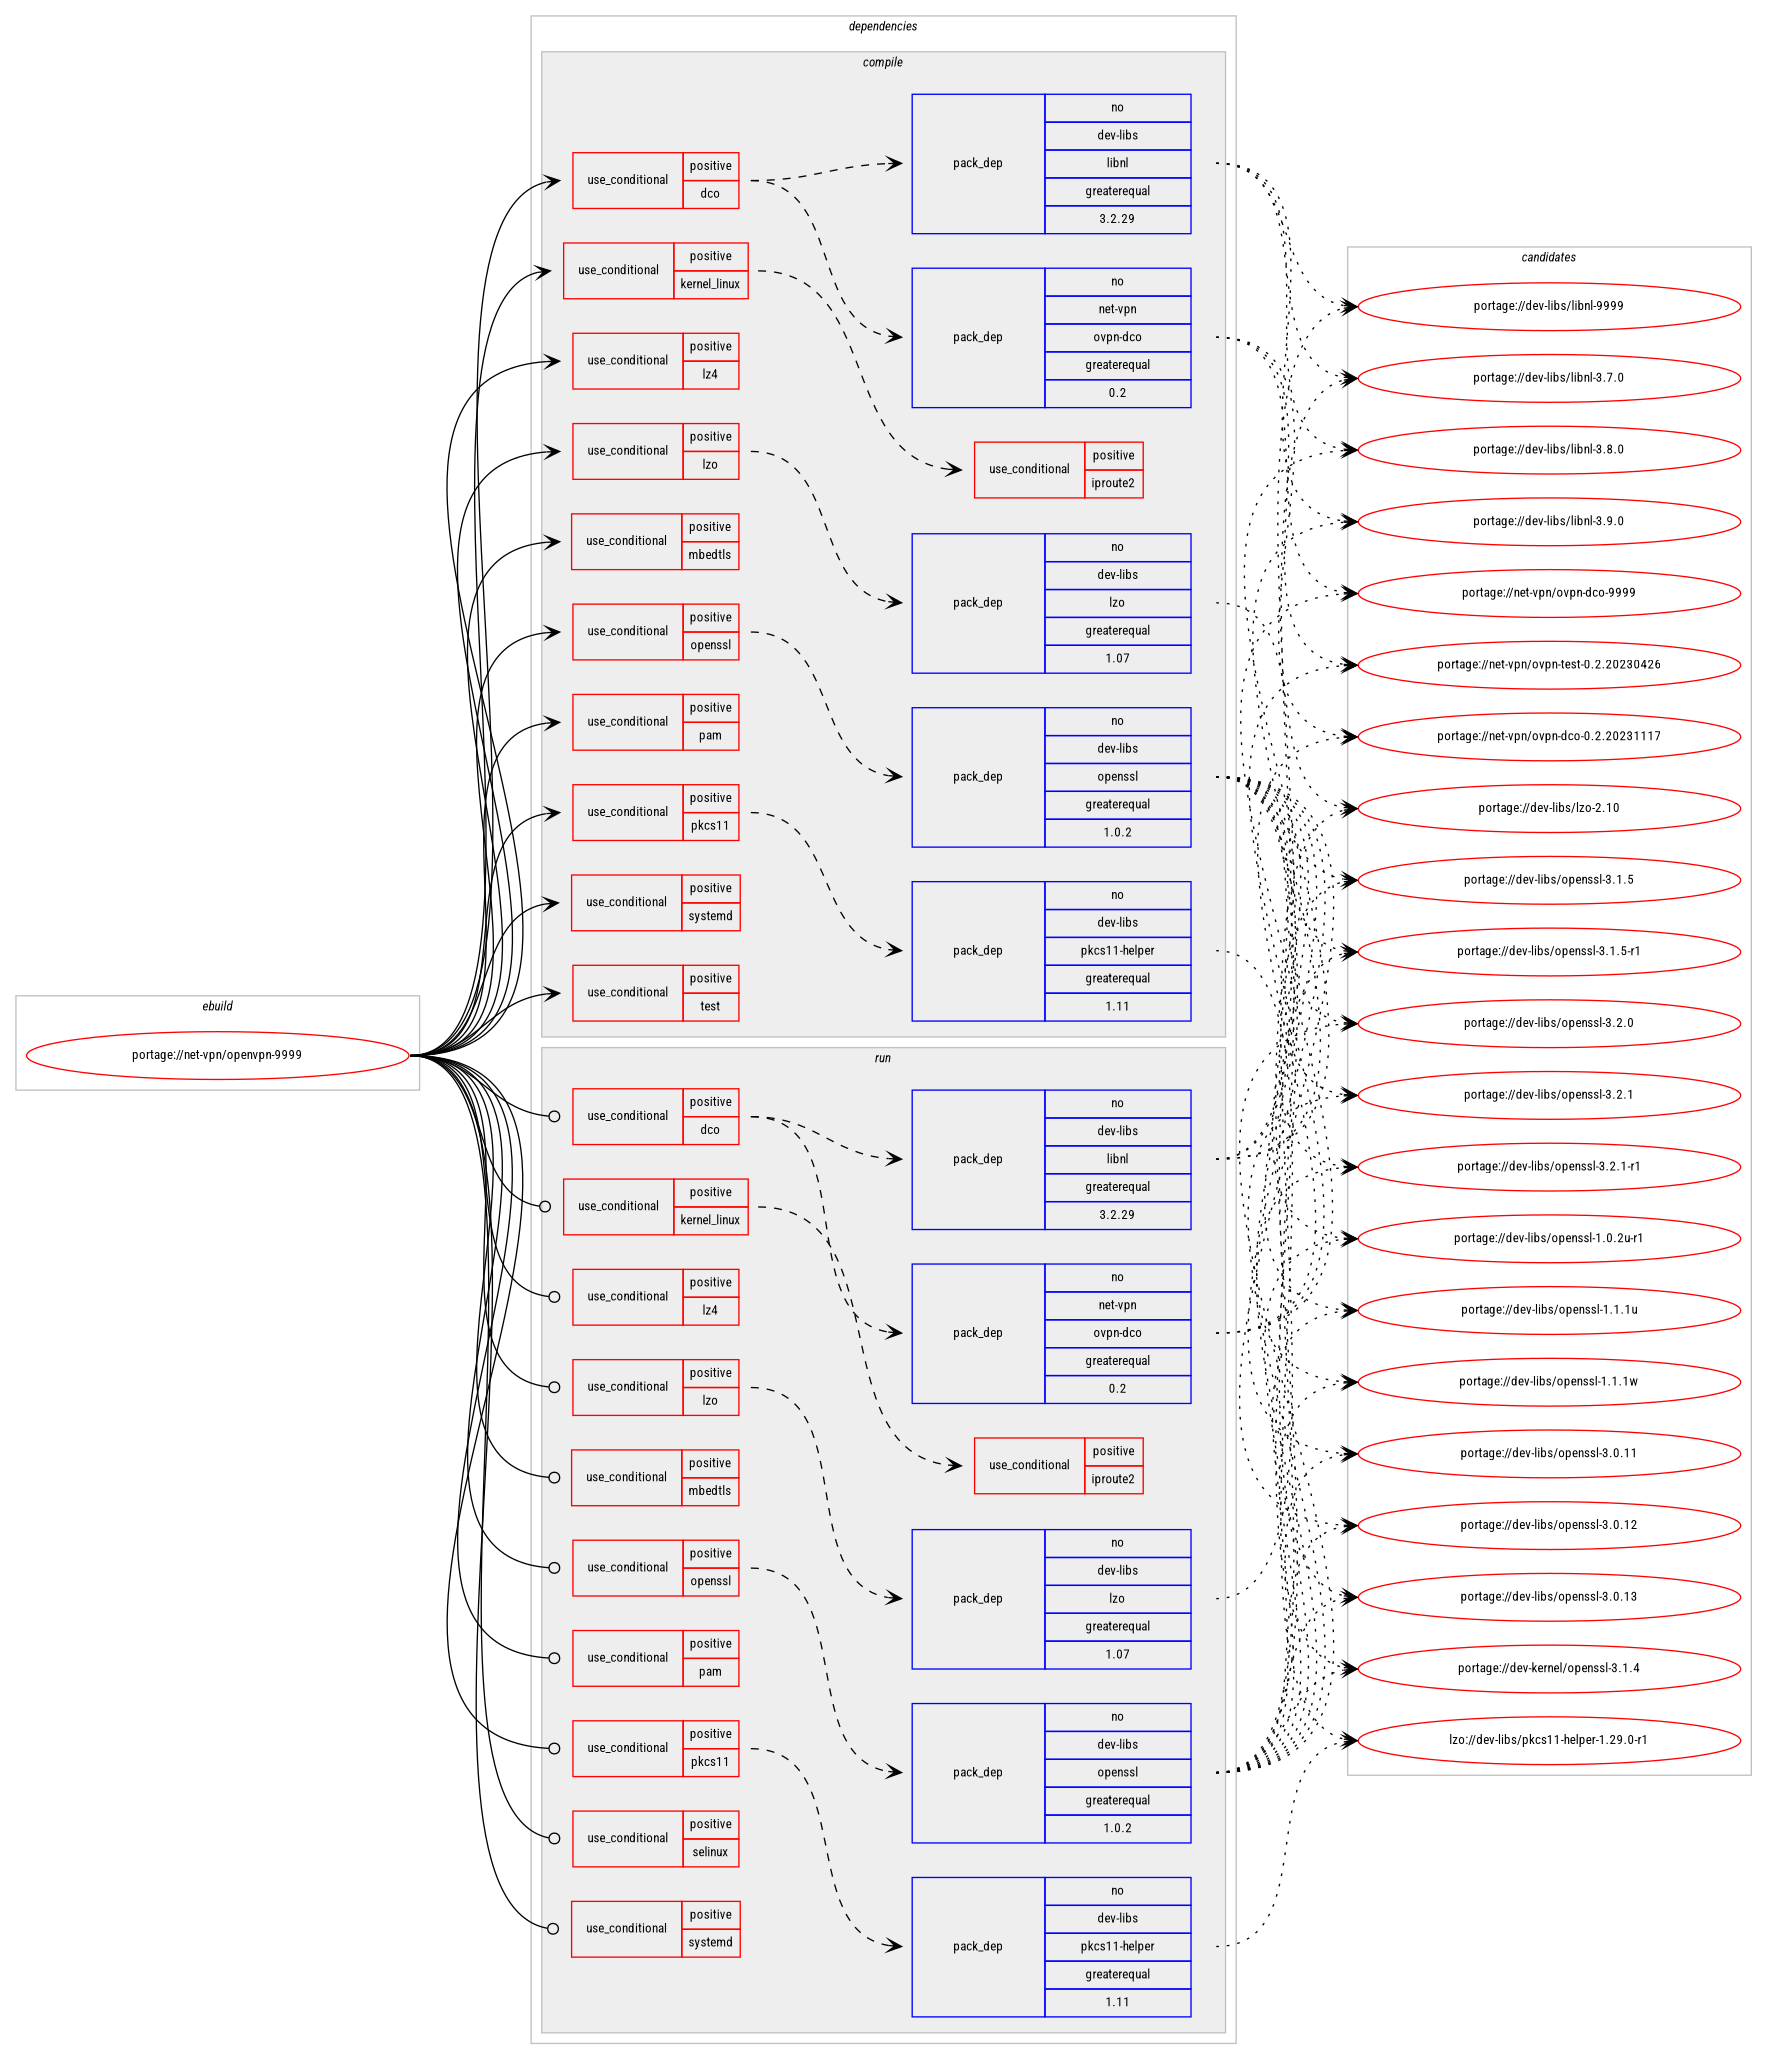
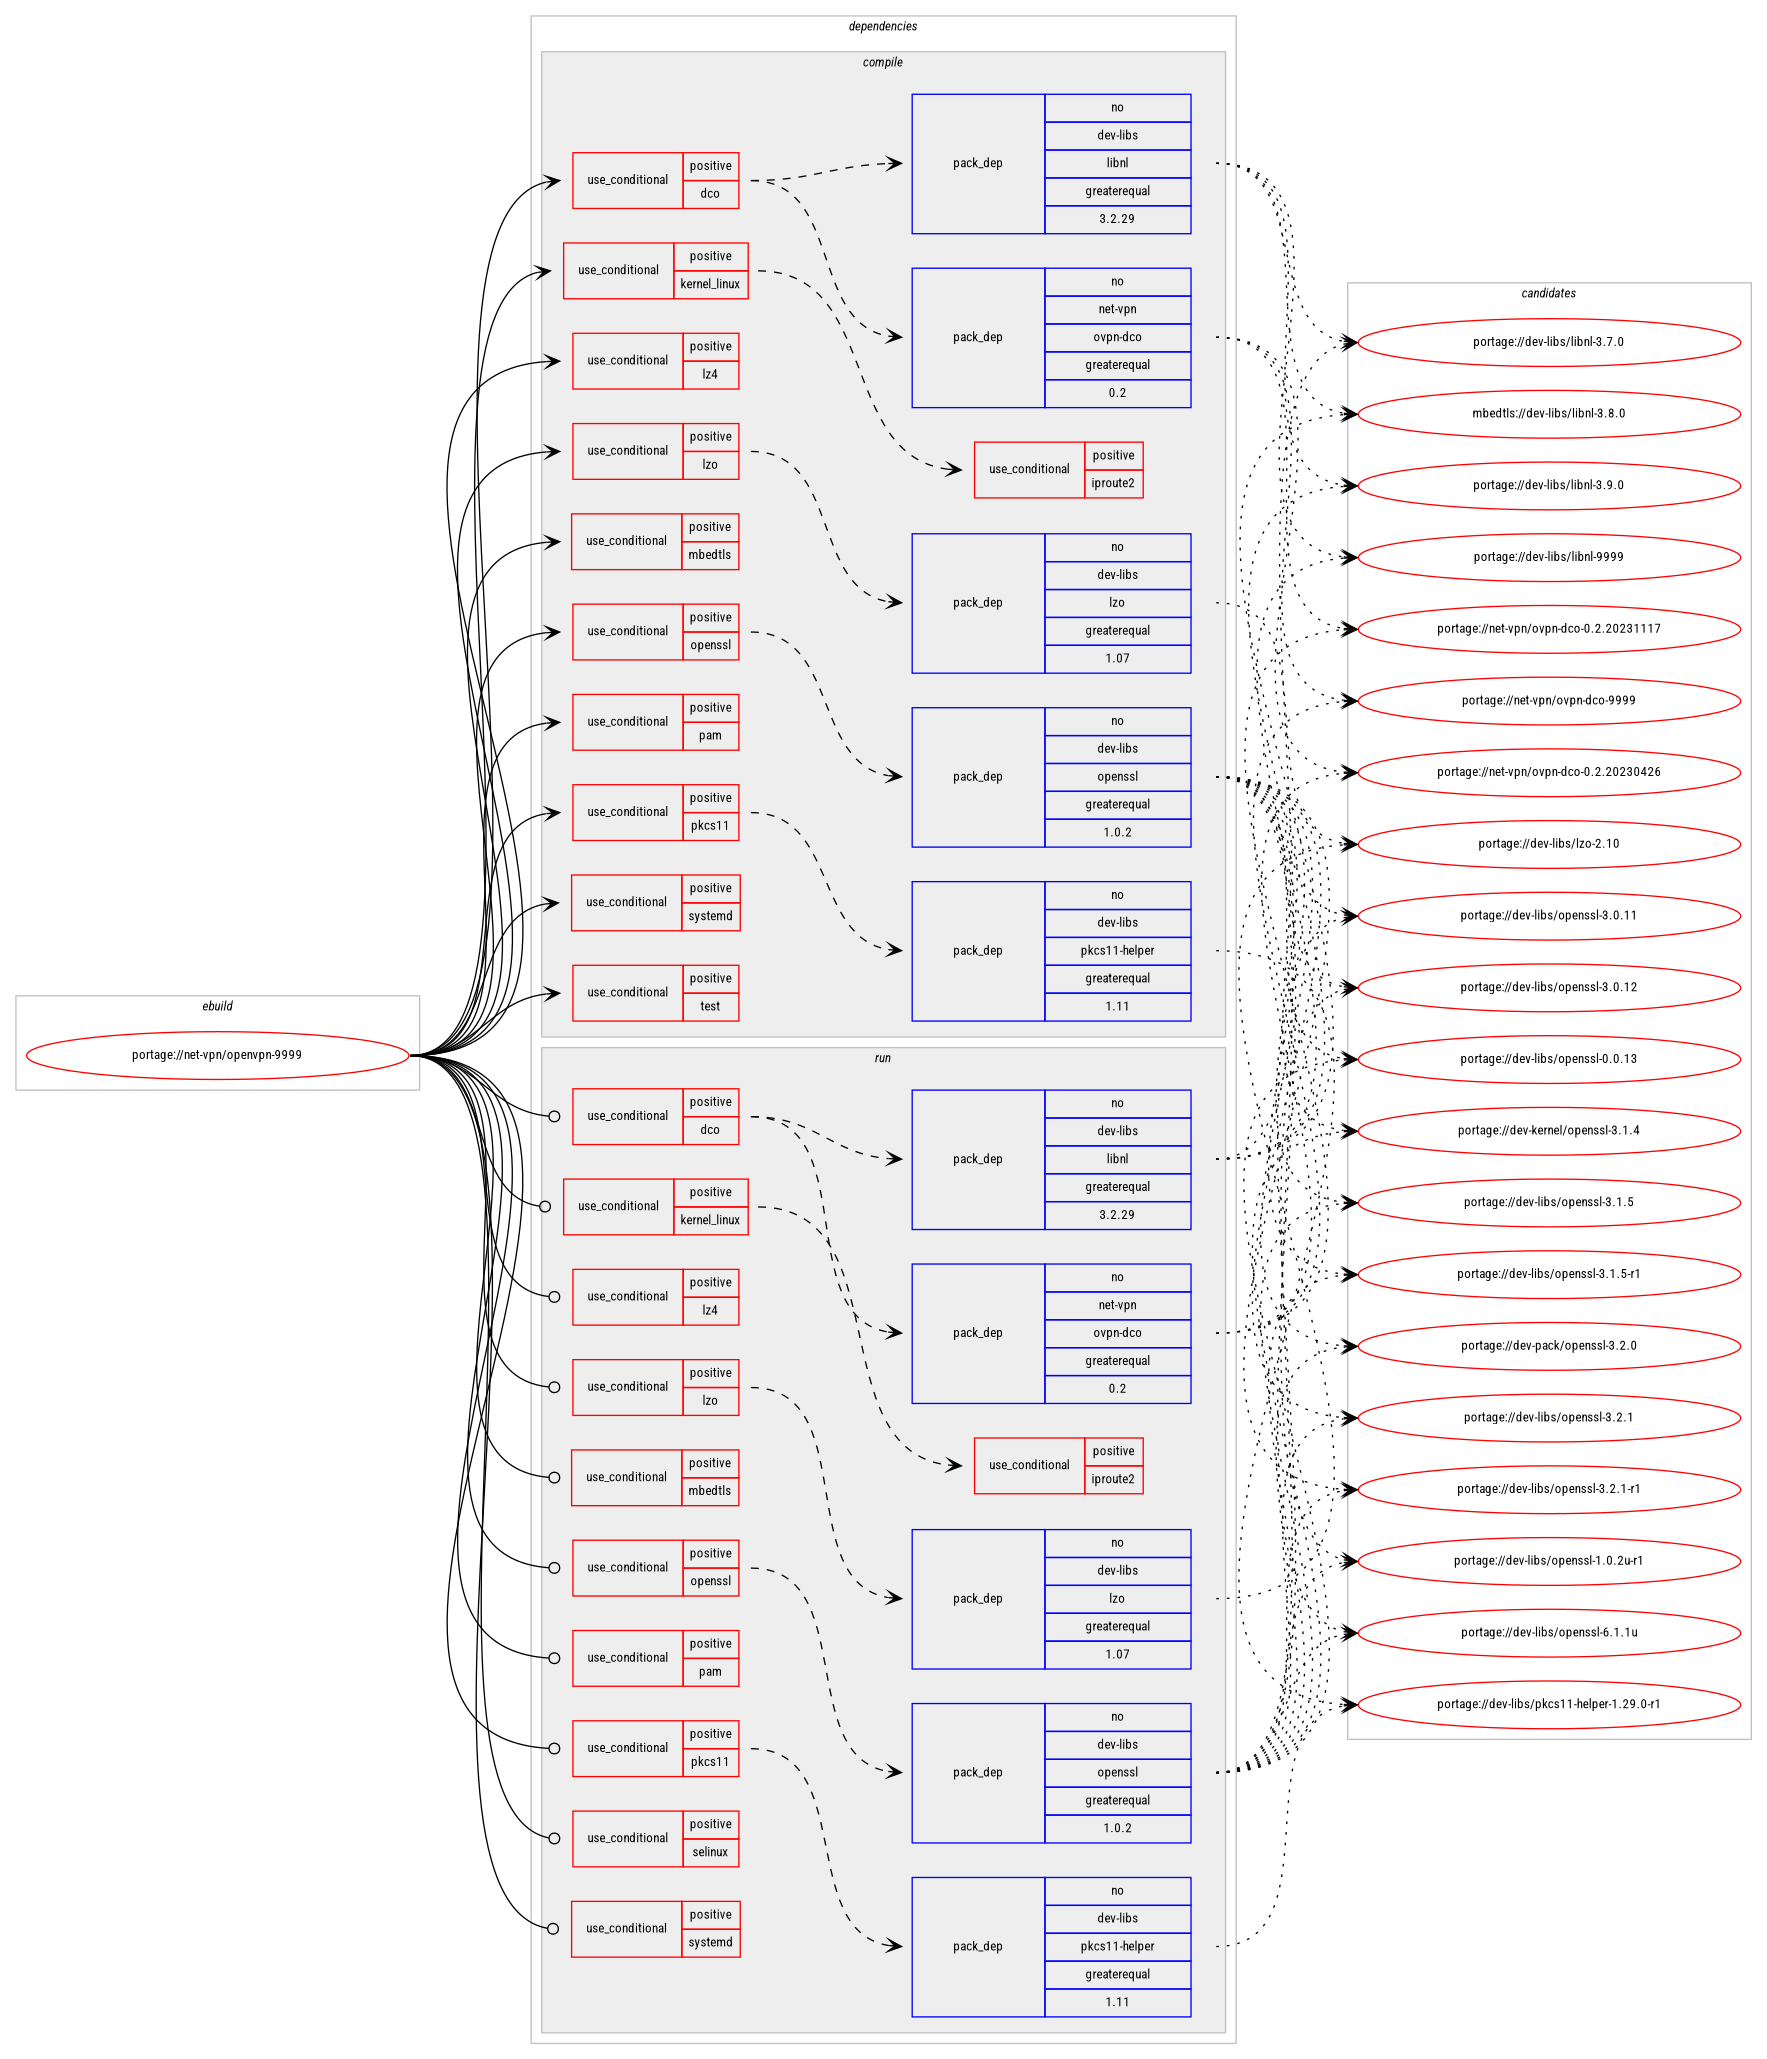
node "portage://dev-libs/libnl-3.8.0": label "portage://dev-libs/libnl-3.8.0" -> "mbedtls://dev-libs/libnl-3.8.0"
node "portage://net-vpn/ovpn-test-0.2.20230426": label "portage://net-vpn/ovpn-test-0.2.20230426" -> "portage://net-vpn/ovpn-dco-0.2.20230426"
node "portage://dev-libs/openssl-3.2.0": label "portage://dev-libs/openssl-3.2.0" -> "portage://dev-pack/openssl-3.2.0"
node "portage://dev-libs/openssl-1.1.1u": label "portage://dev-libs/openssl-1.1.1u" -> "portage://dev-libs/openssl-6.1.1u"
node "portage://dev-libs/openssl-1.1.1w": removed
node "portage://dev-libs/openssl-3.0.13": label "portage://dev-libs/openssl-3.0.13" -> "portage://dev-libs/openssl-0.0.13"
node "lzo://dev-libs/pkcs11-helper-1.29.0-r1": label "lzo://dev-libs/pkcs11-helper-1.29.0-r1" -> "portage://dev-libs/pkcs11-helper-1.29.0-r1"
